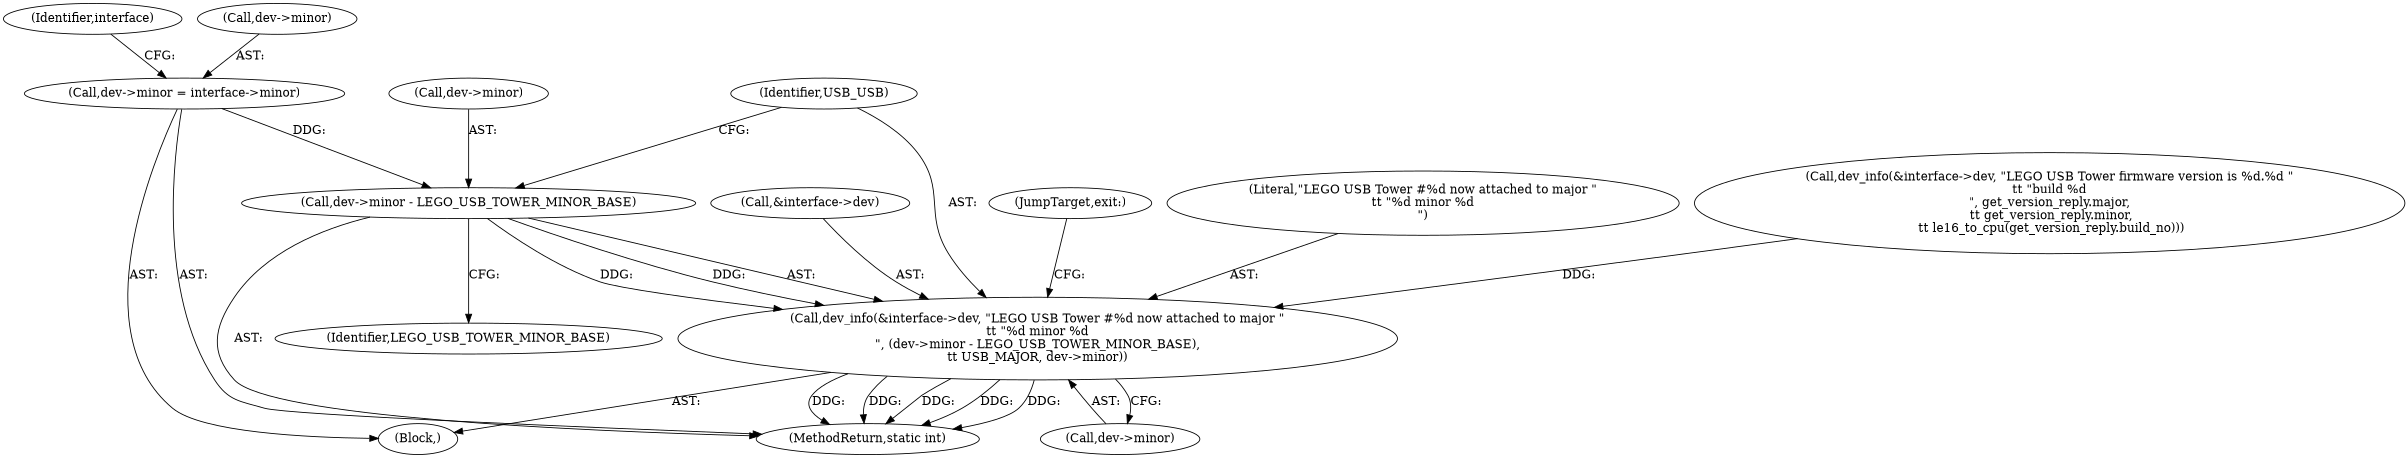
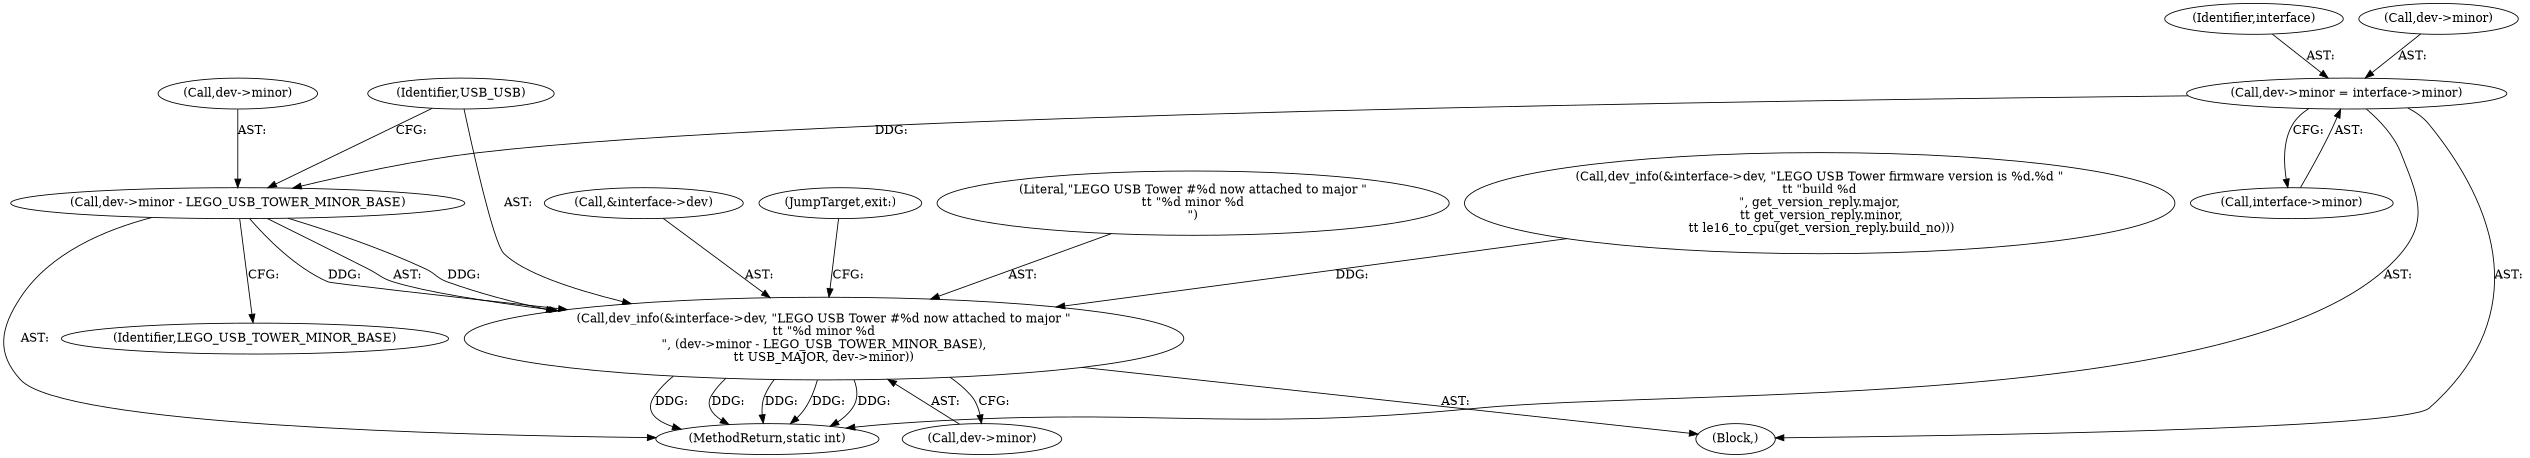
edge "(Identifier,interface)" -> "(Call,dev->minor = interface->minor)": label "CFG: " -> "AST: "
node "(Call,interface->minor)": added
